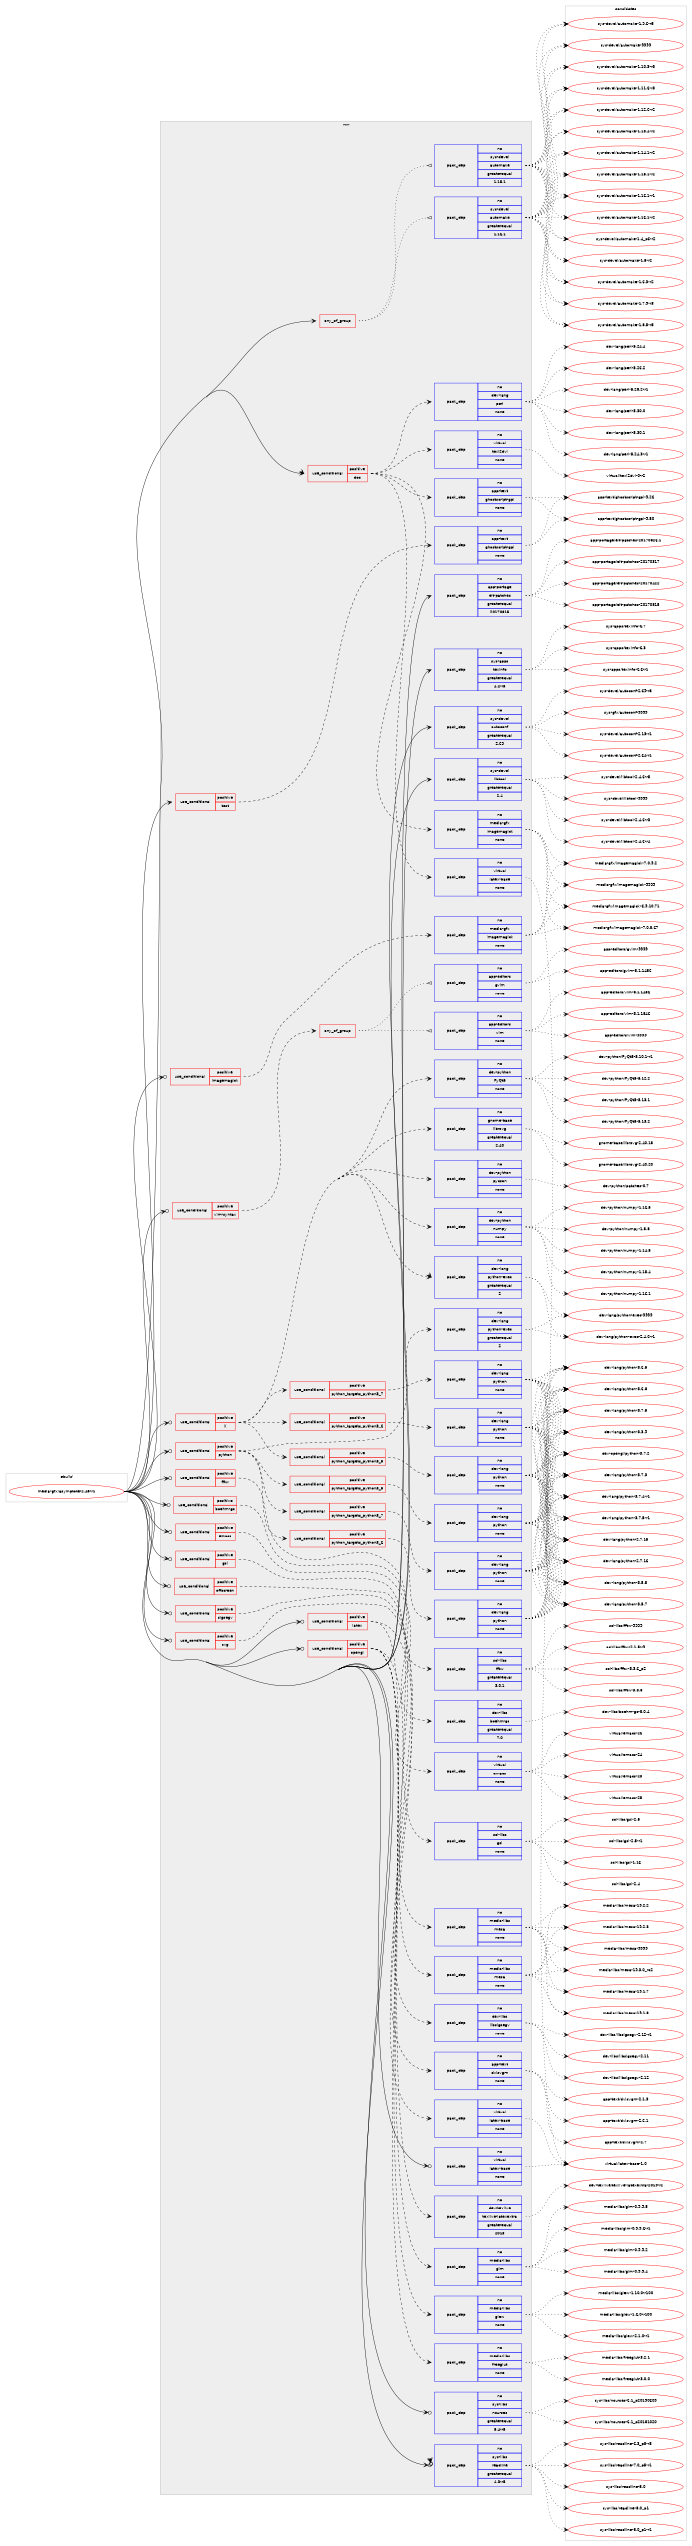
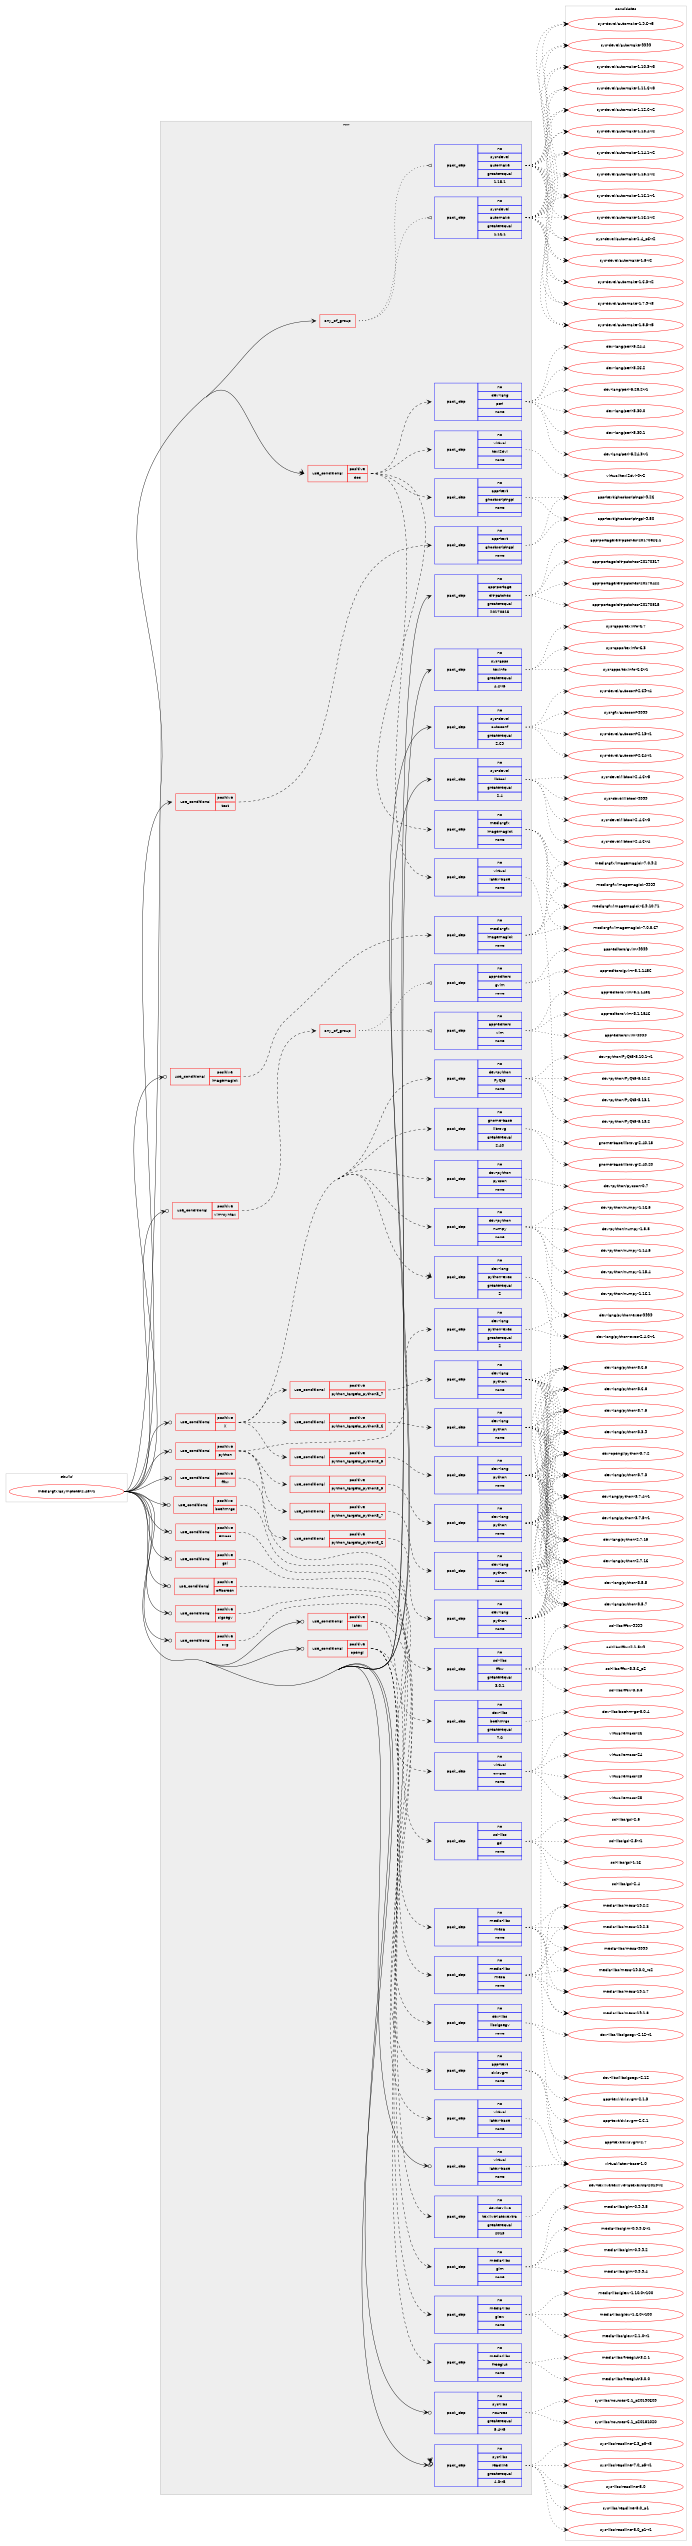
node "sys-devel/autoconf-2.69-r8": label "sys-devel/autoconf-2.69-r8" -> "sys-devel/autoconf-2.69-r4"
node "dev-python/patches-0.7": label "dev-python/patches-0.7" -> "dev-python/pycson-0.7"
node "dev-libs/libsigsegv-2.11": removed
node "app-text/dvisvgm-2.1.3": label "app-text/dvisvgm-2.1.3" -> "app-texi/dvisvgm-2.1.3"
